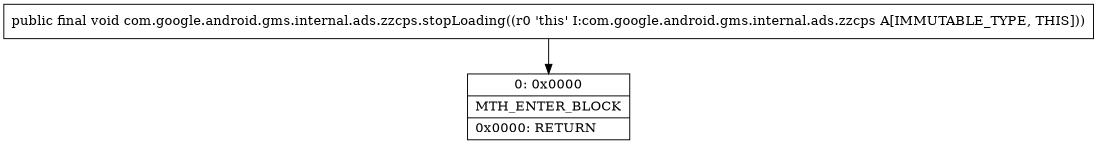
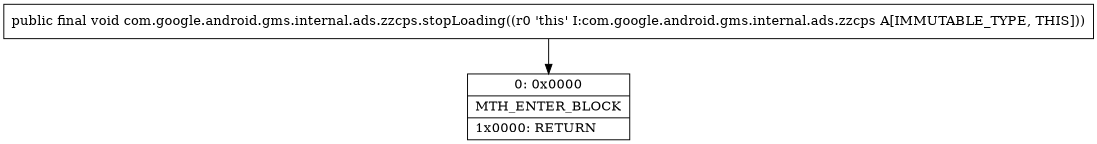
node "0: 0x0000": text "0x0000: RETURN" -> "1x0000: RETURN"
